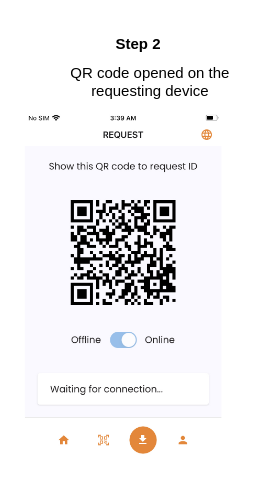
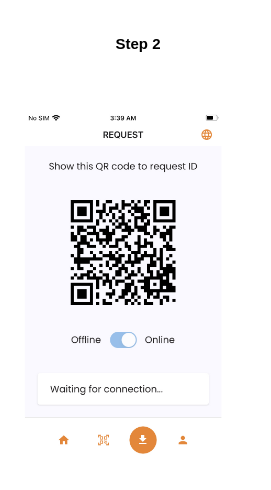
node "QR code opened on the requesting device": removed
